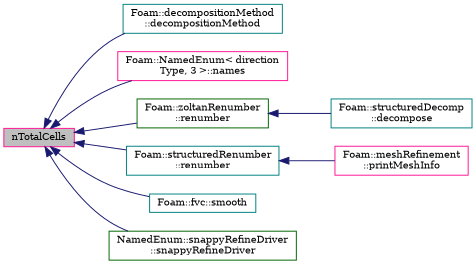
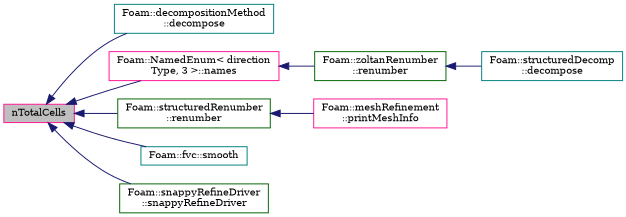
node "Foam::decompositionMethod ::decompositionMethod": label "Foam::decompositionMethod ::decompositionMethod" -> "Foam::decompositionMethod ::decompose"
edge "Foam::zoltanRenumber ::renumber" -> "nTotalCells": now "Foam::zoltanRenumber ::renumber" -> "Foam::NamedEnum< direction Type, 3 >::names"
node "Foam::structuredRenumber ::renumber": color teal -> darkgreen
node "NamedEnum::snappyRefineDriver ::snappyRefineDriver": label "NamedEnum::snappyRefineDriver ::snappyRefineDriver" -> "Foam::snappyRefineDriver ::snappyRefineDriver"
